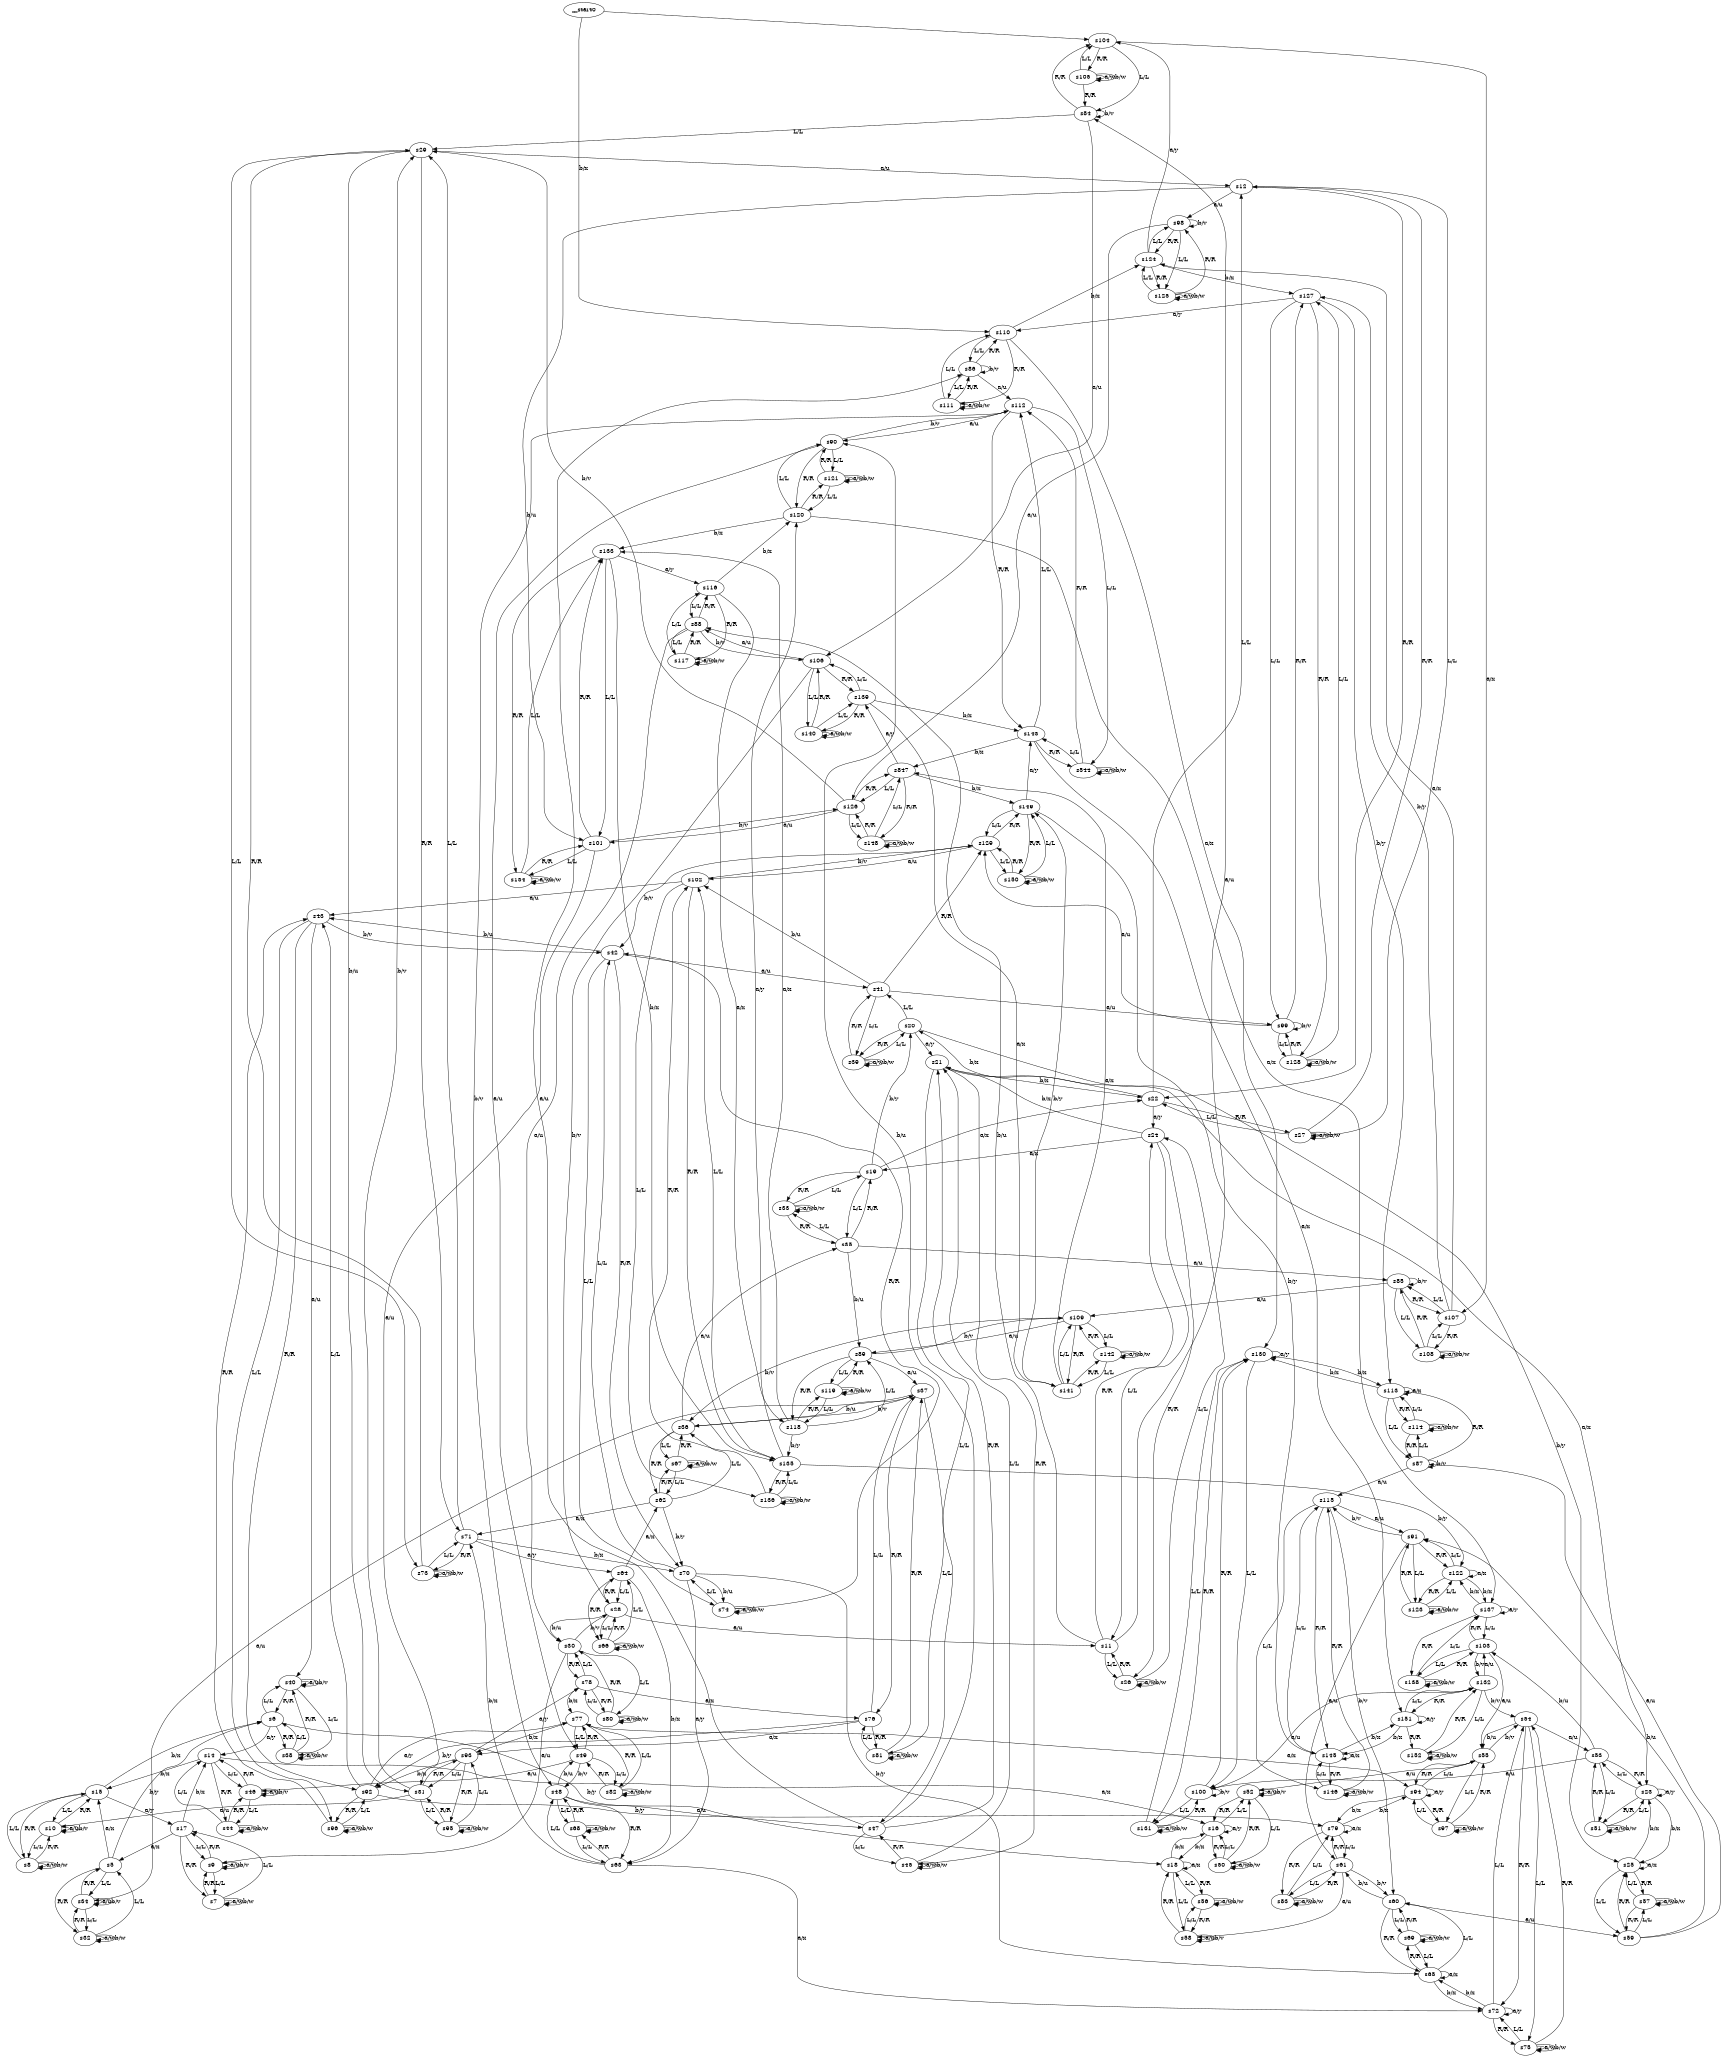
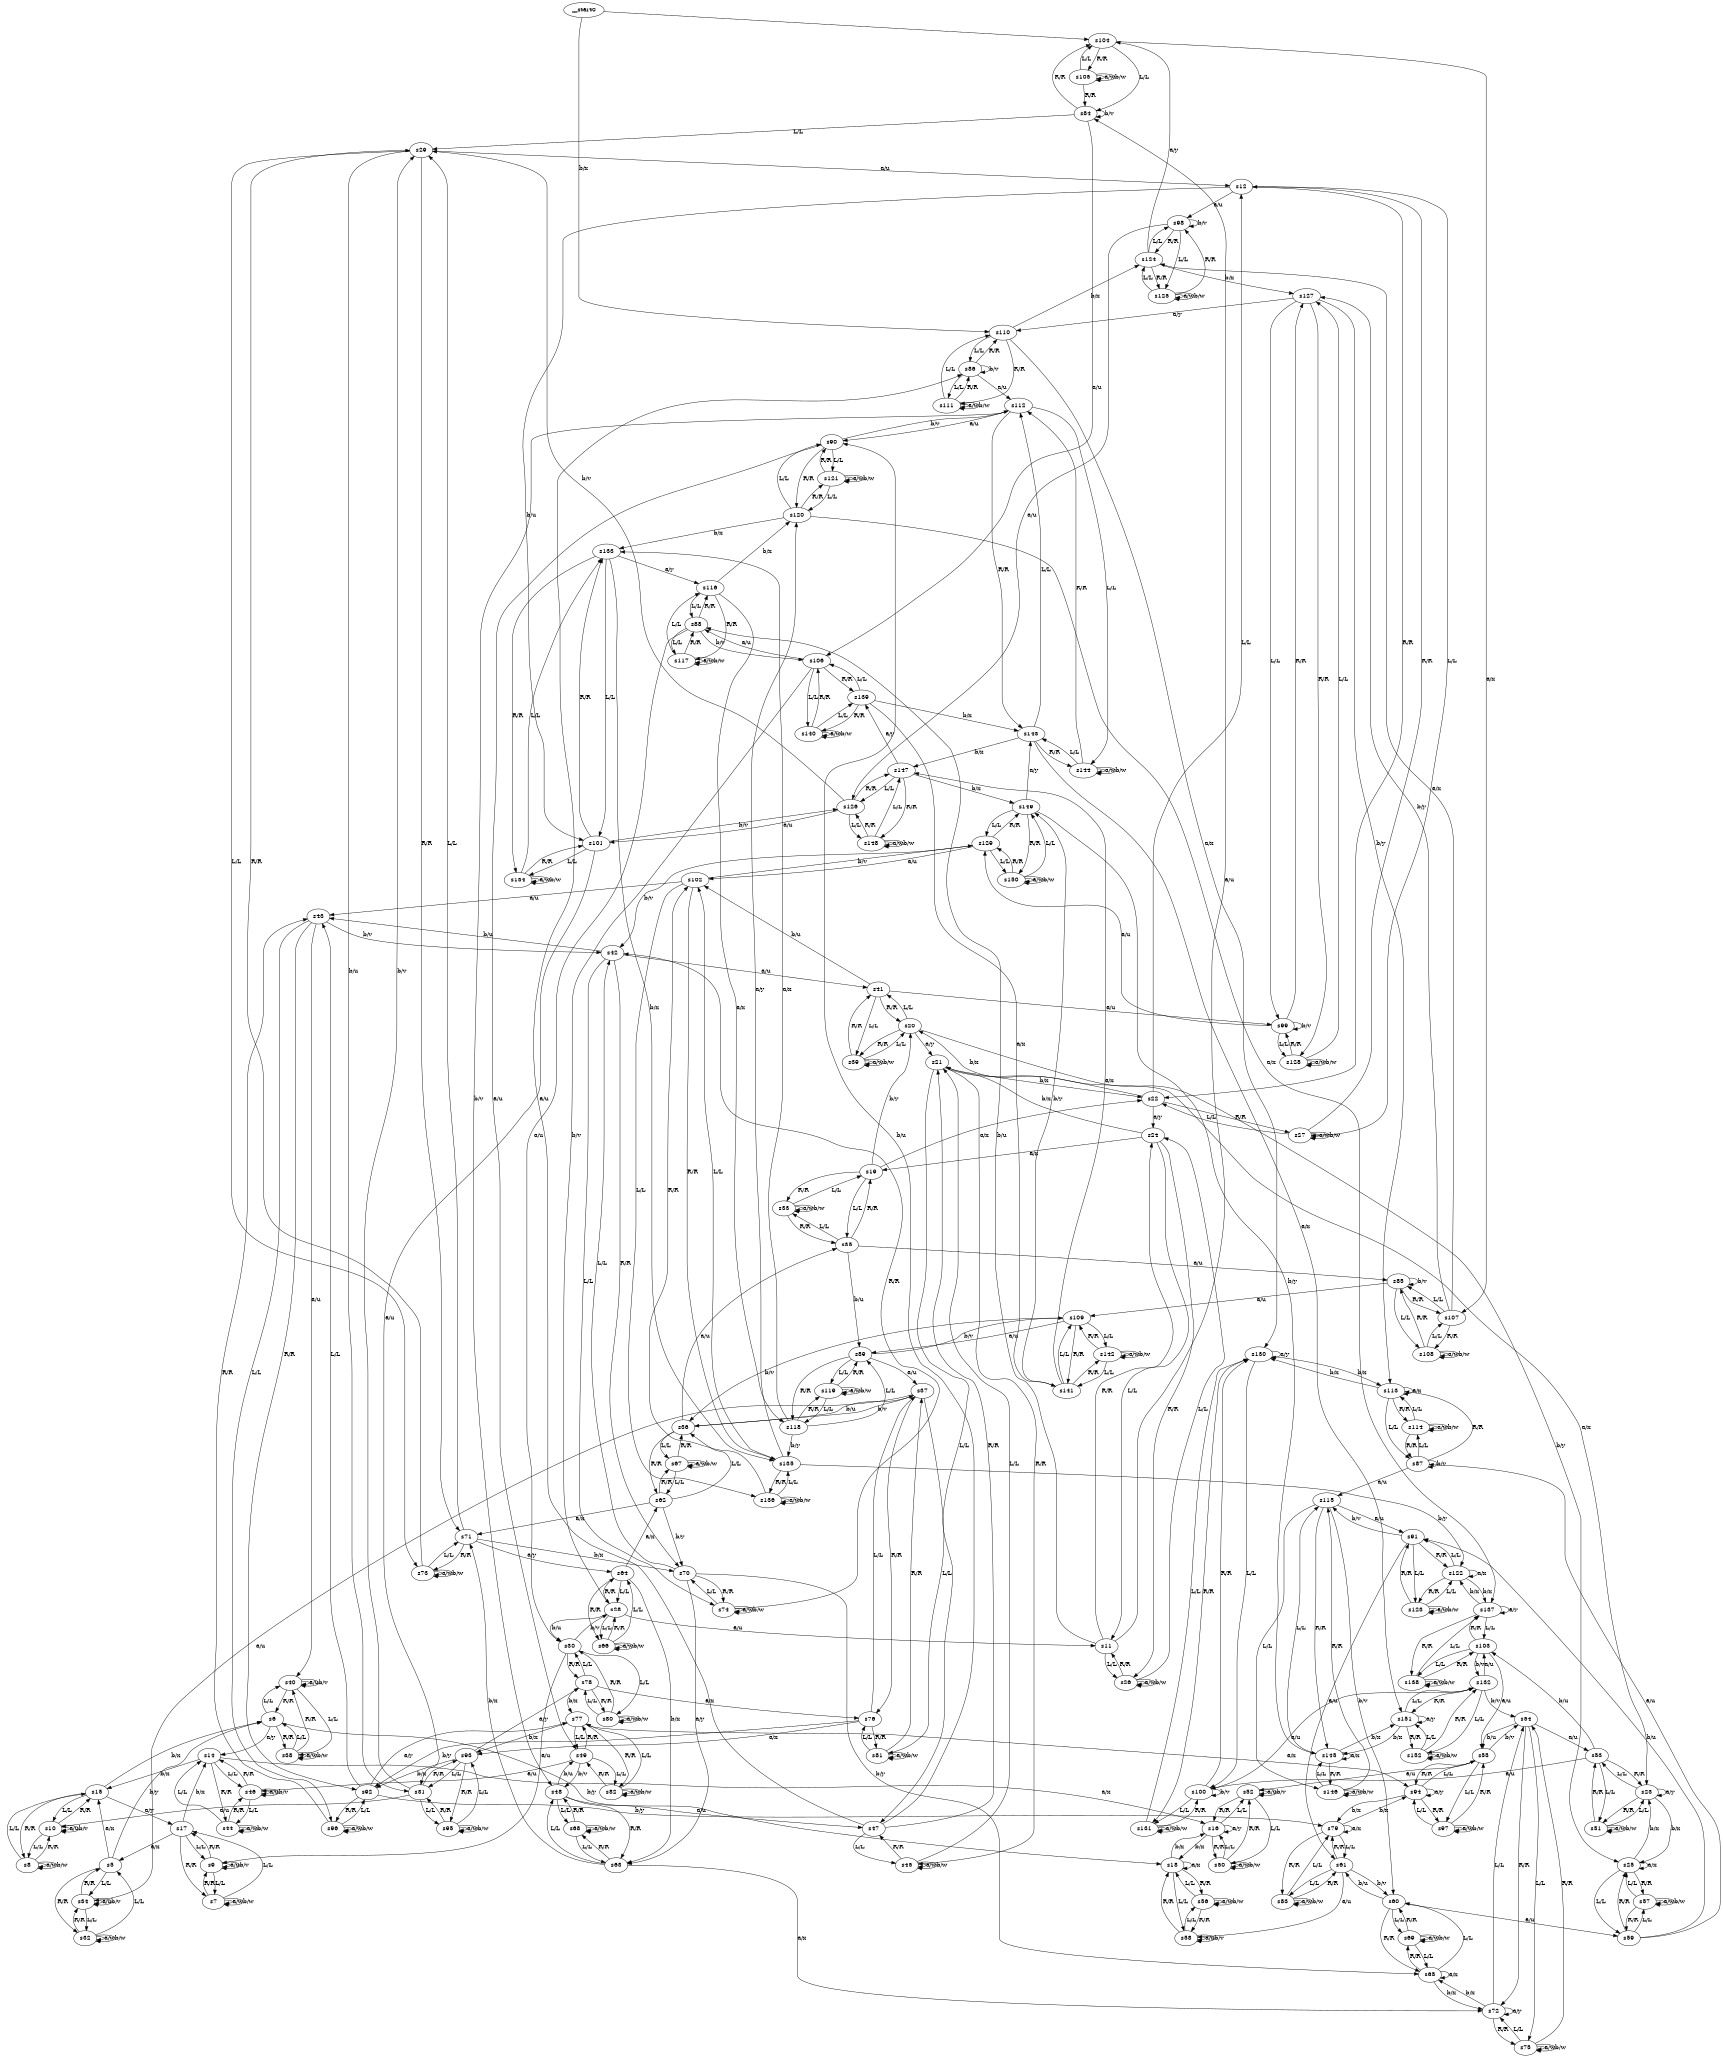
node "s847": label "s847" -> "s147"
node "s544": label "s544" -> "s144"
edge "s41" -> "s129": now "s41" -> "s20"
edge "s70" -> "s74": label "b/u" -> "R/R"
edge "s152" -> "s151": added, label "L/L"
